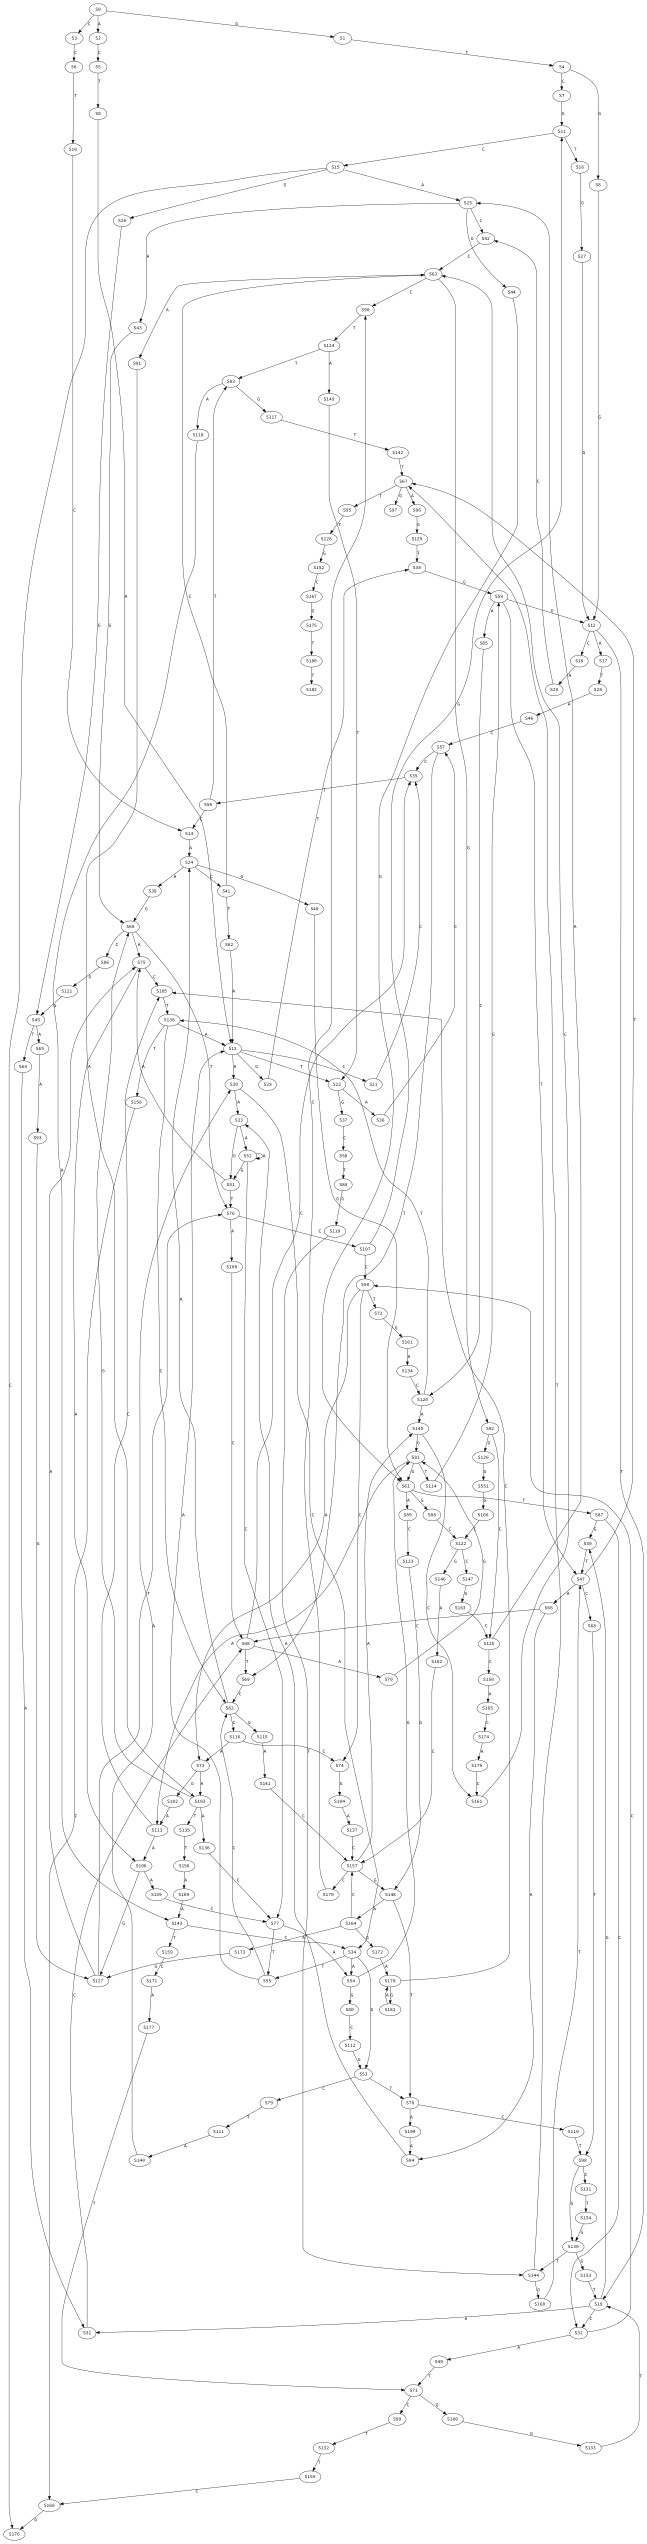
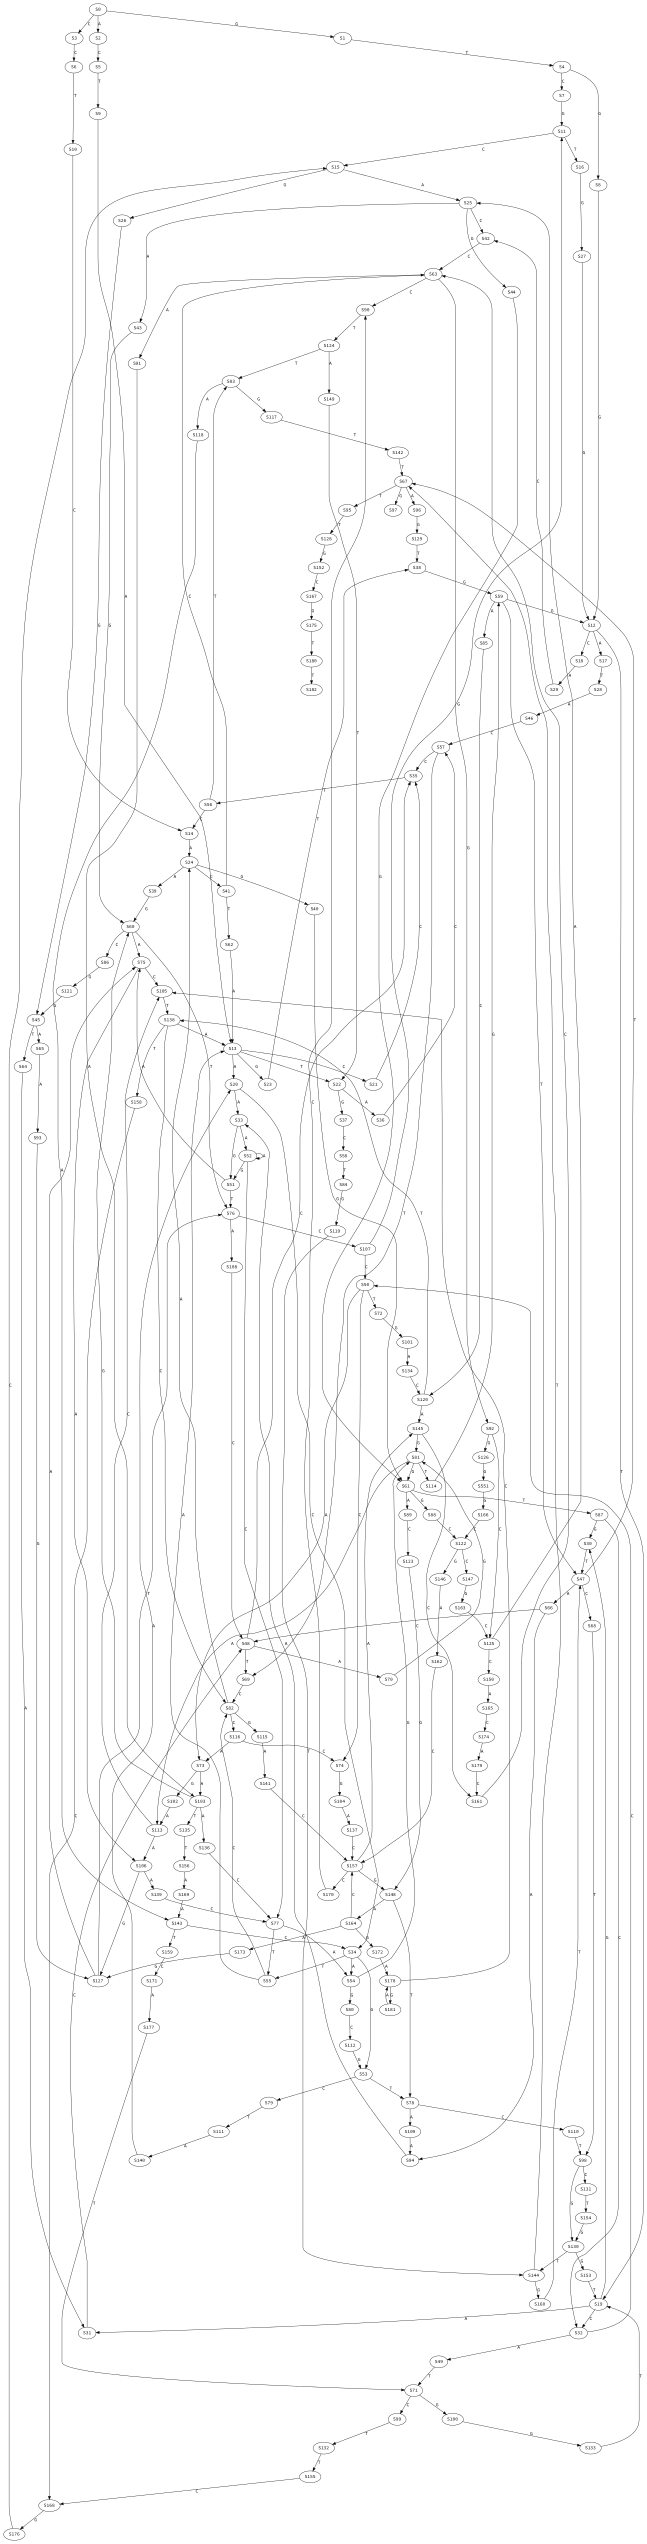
edge "S15" -> "S176": reversed
